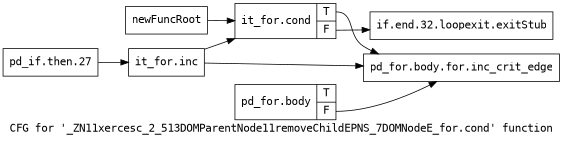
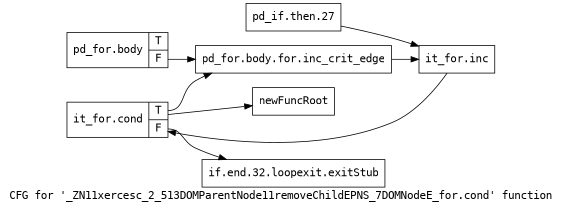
edge "newFuncRoot" -> "it_for.cond": reversed
edge "it_for.inc" -> "pd_for.body.for.inc_crit_edge": reversed
